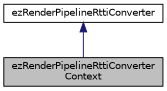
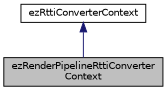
node "ezRenderPipelineRttiConverter": label "ezRenderPipelineRttiConverter" -> "ezRttiConverterContext"
